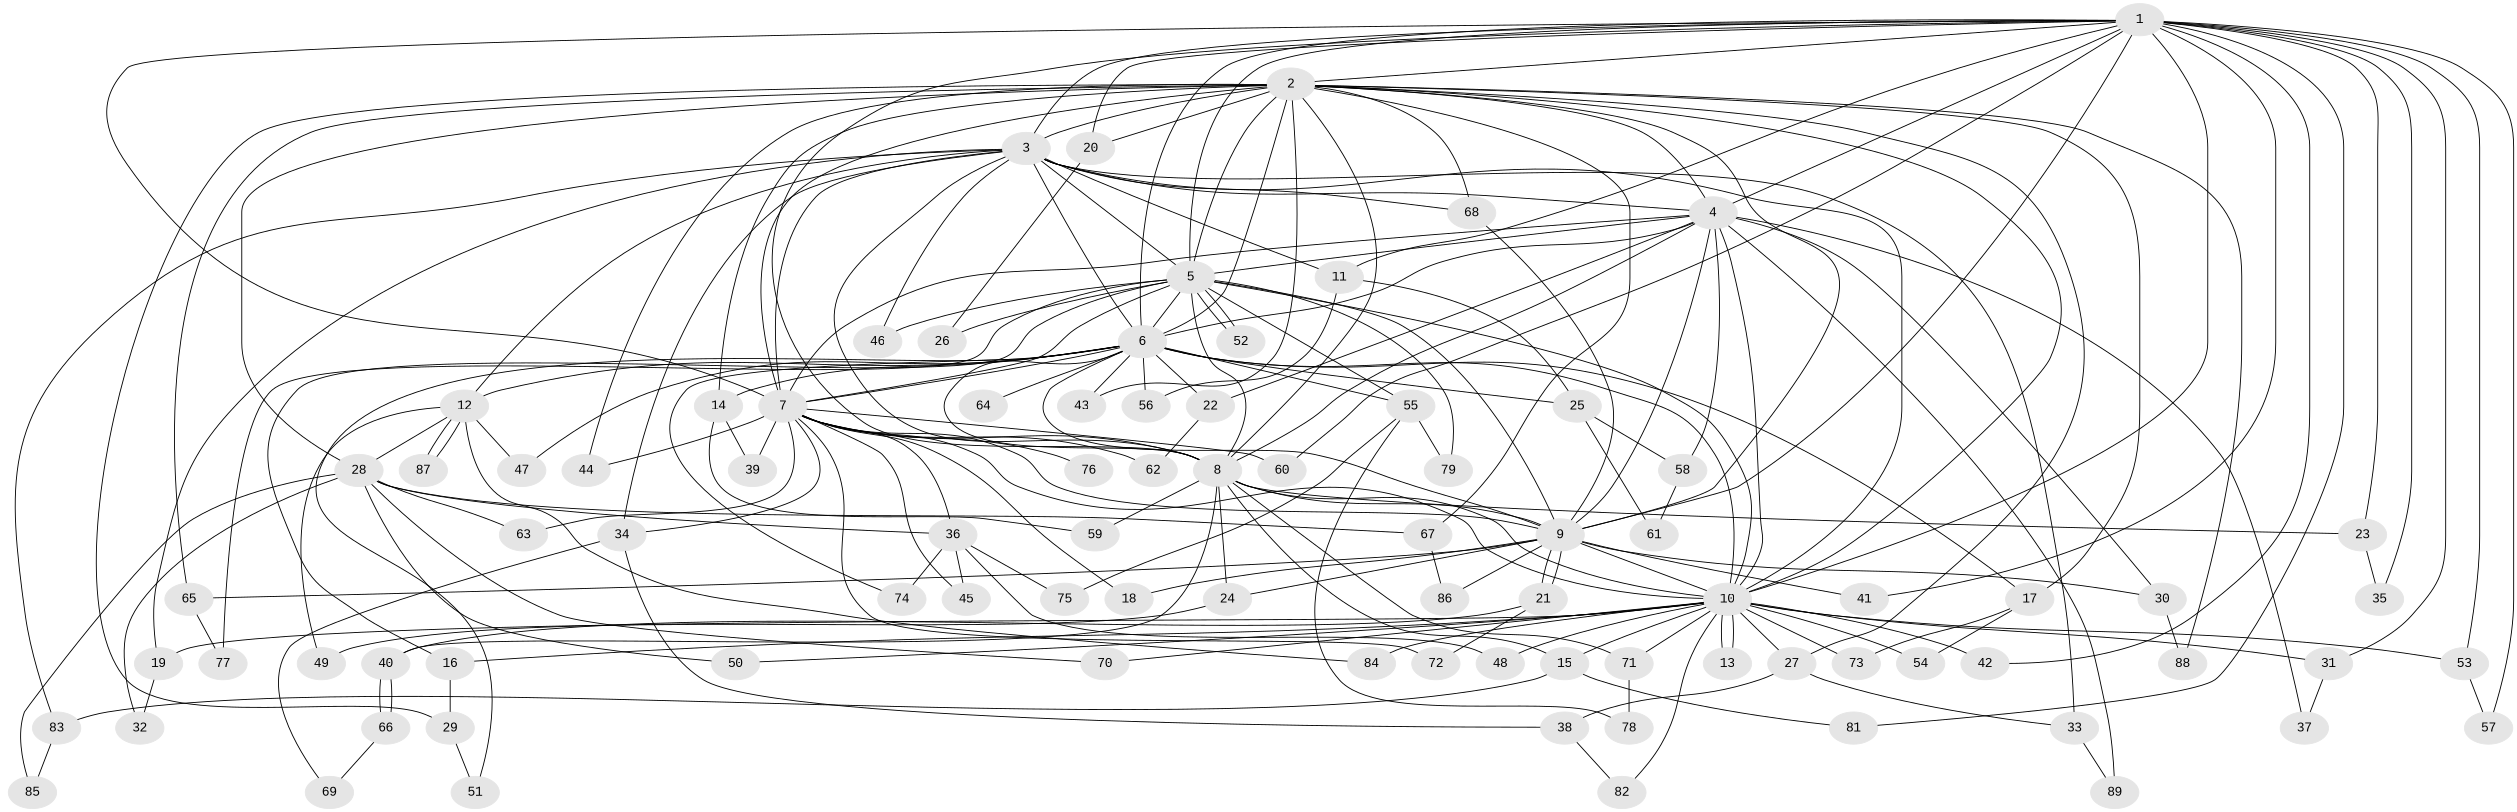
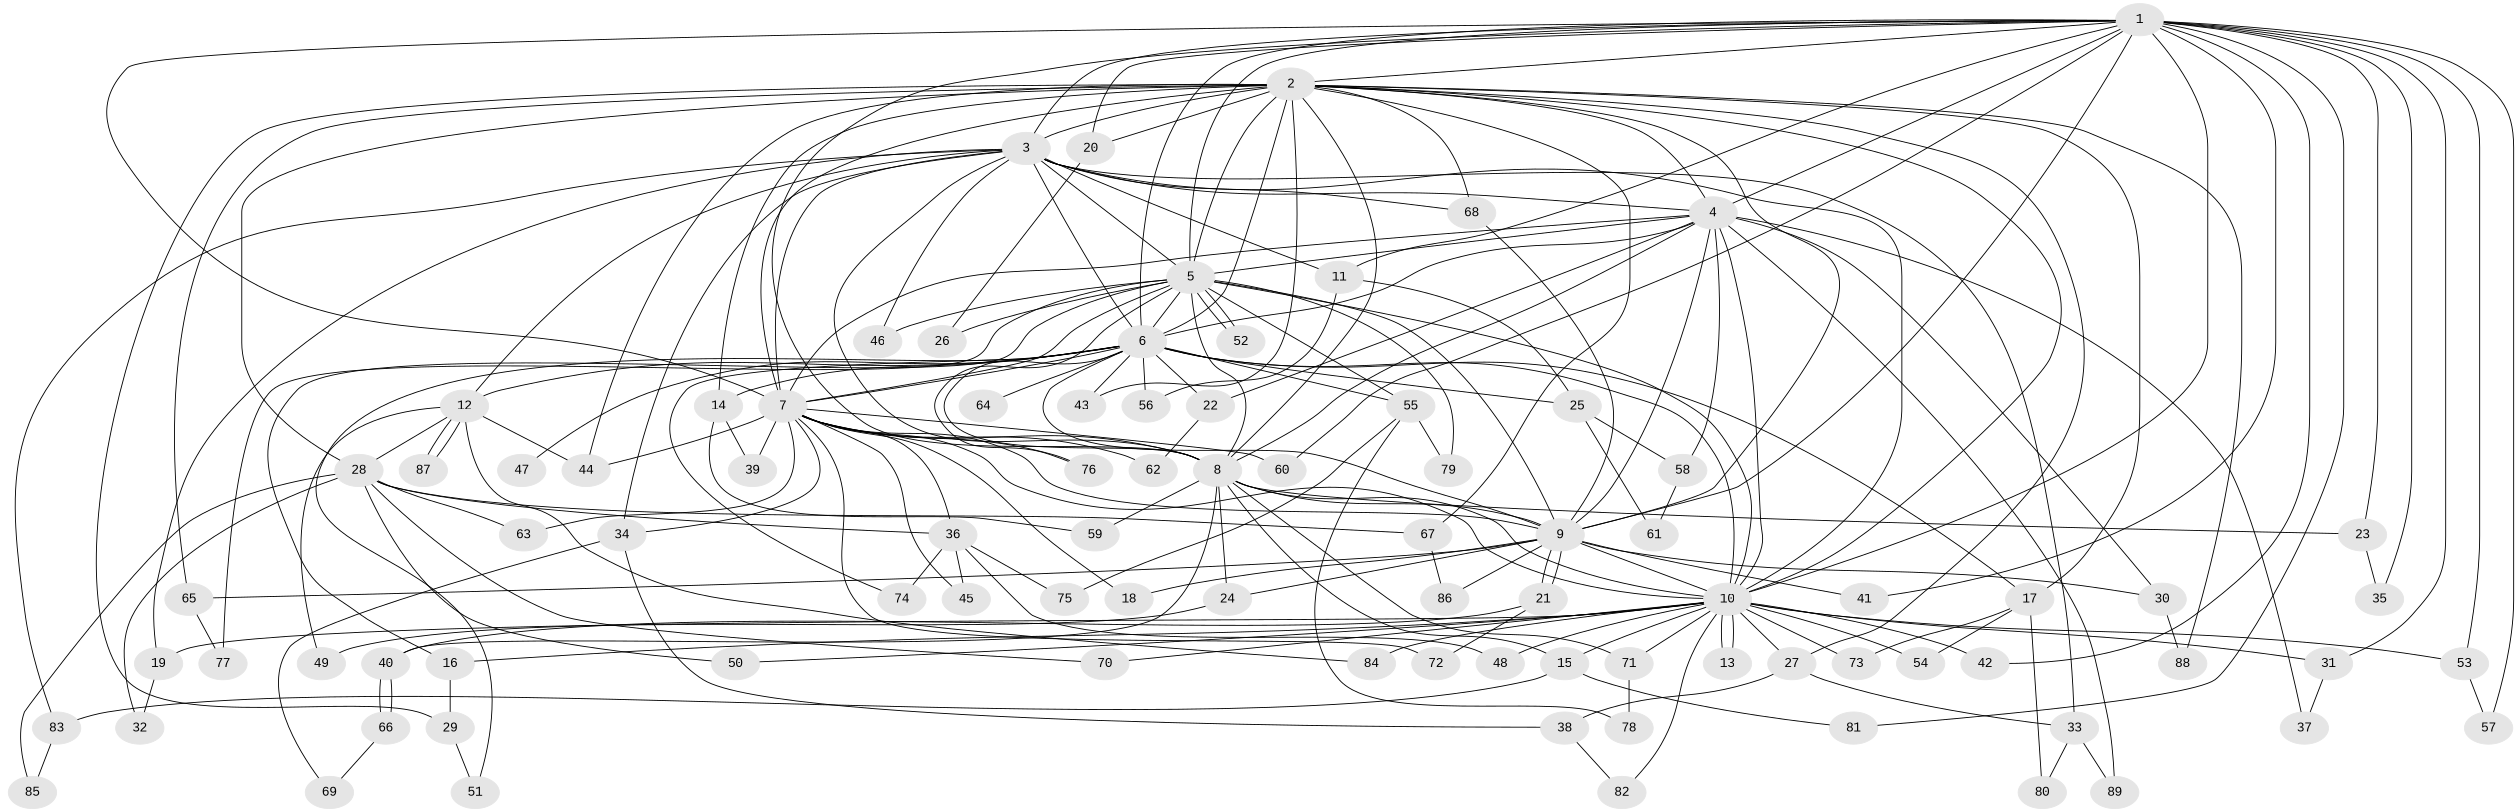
edge "5" -- "76": added
edge "12" -- "47": now "12" -- "44"
node "80": added
